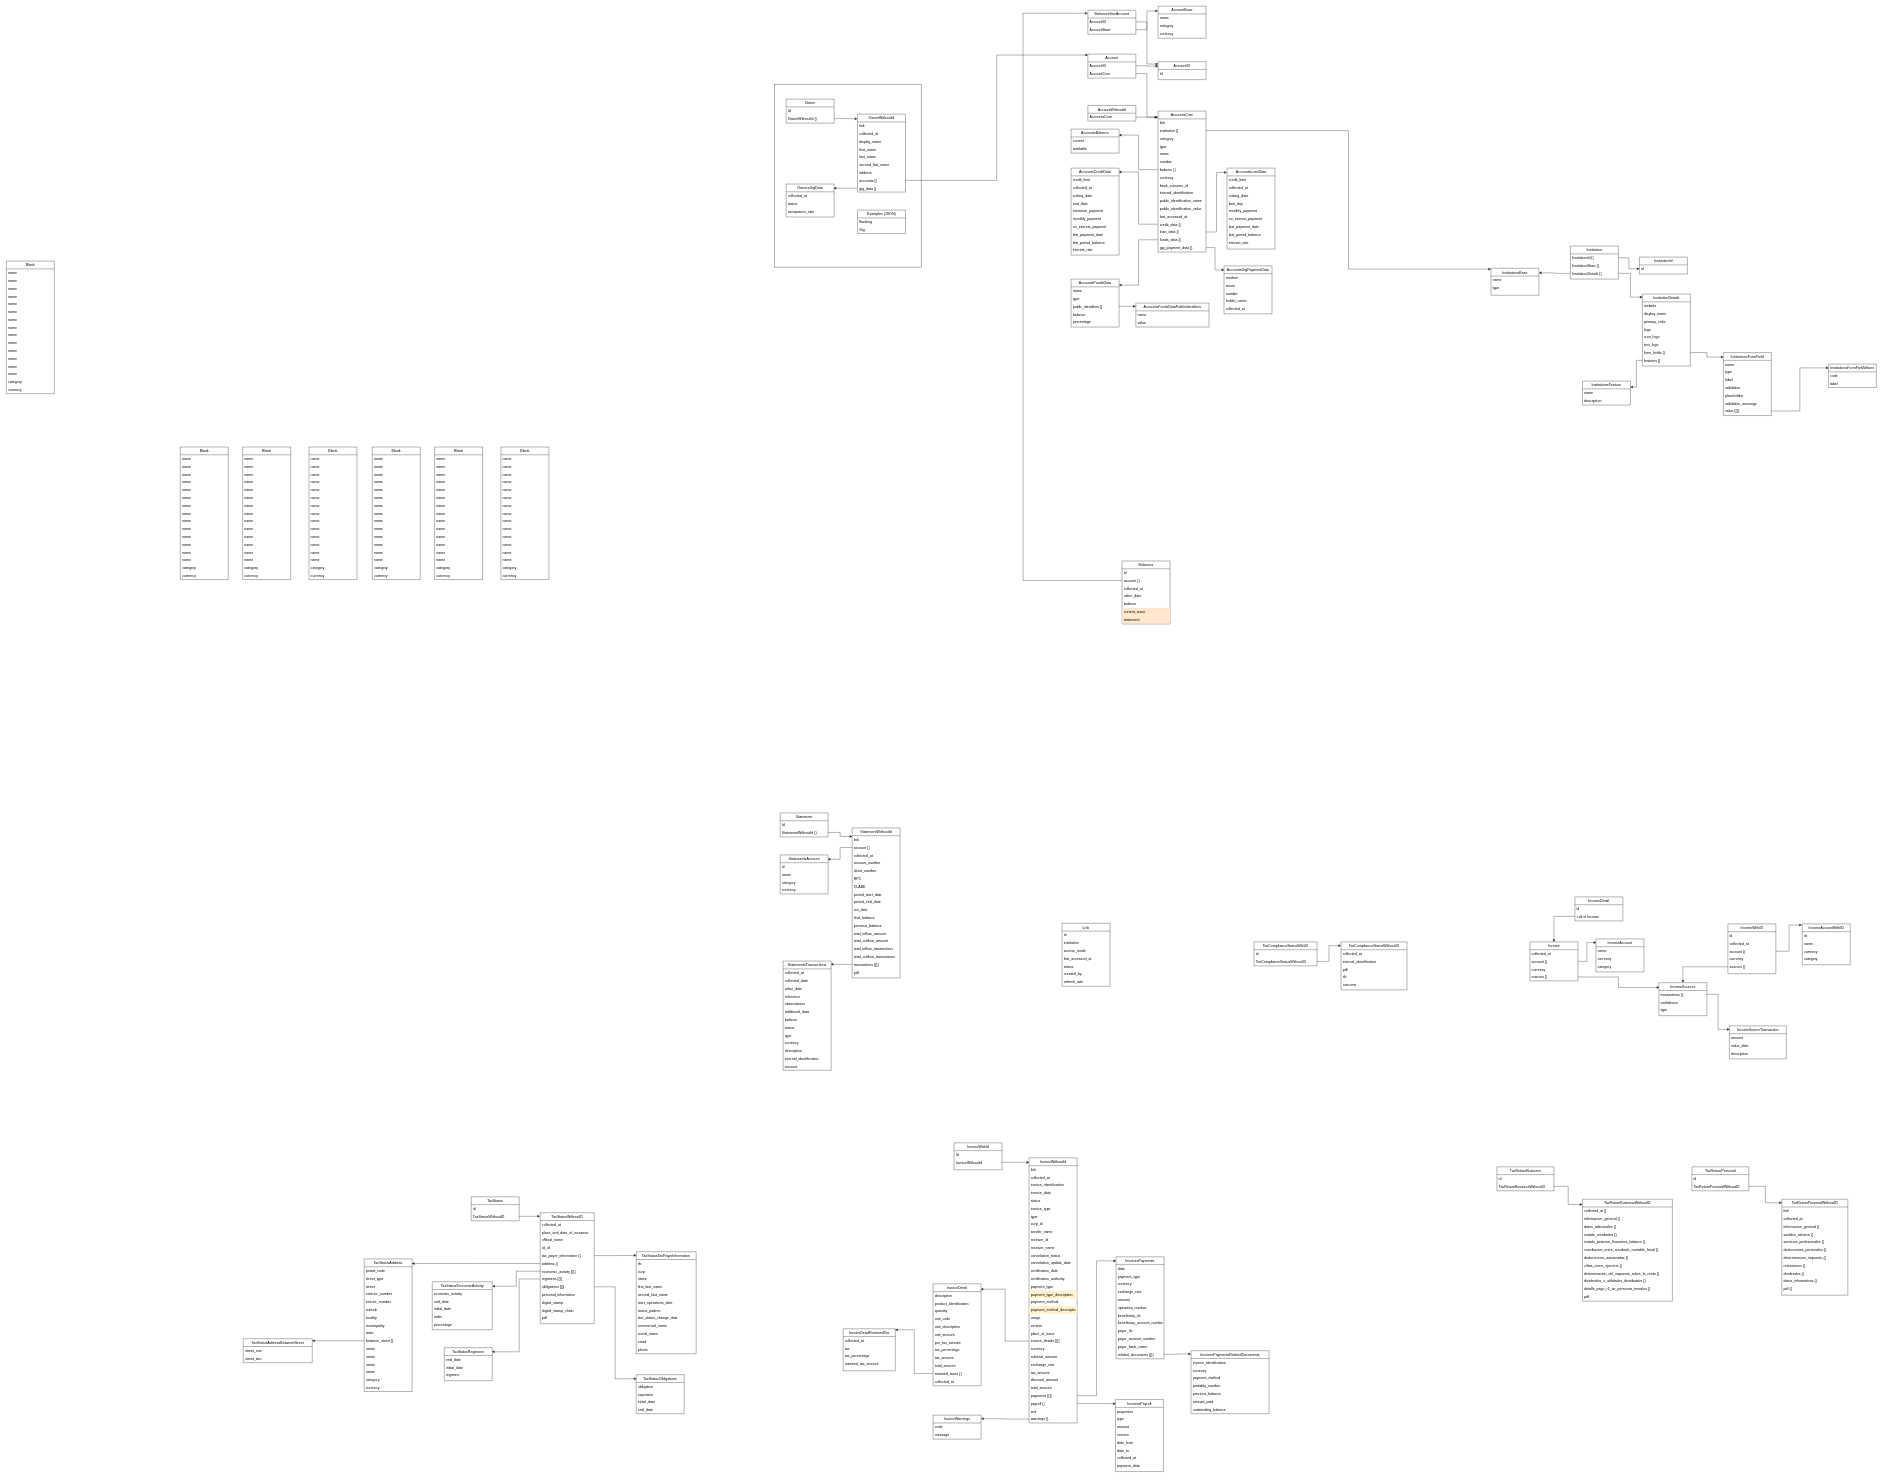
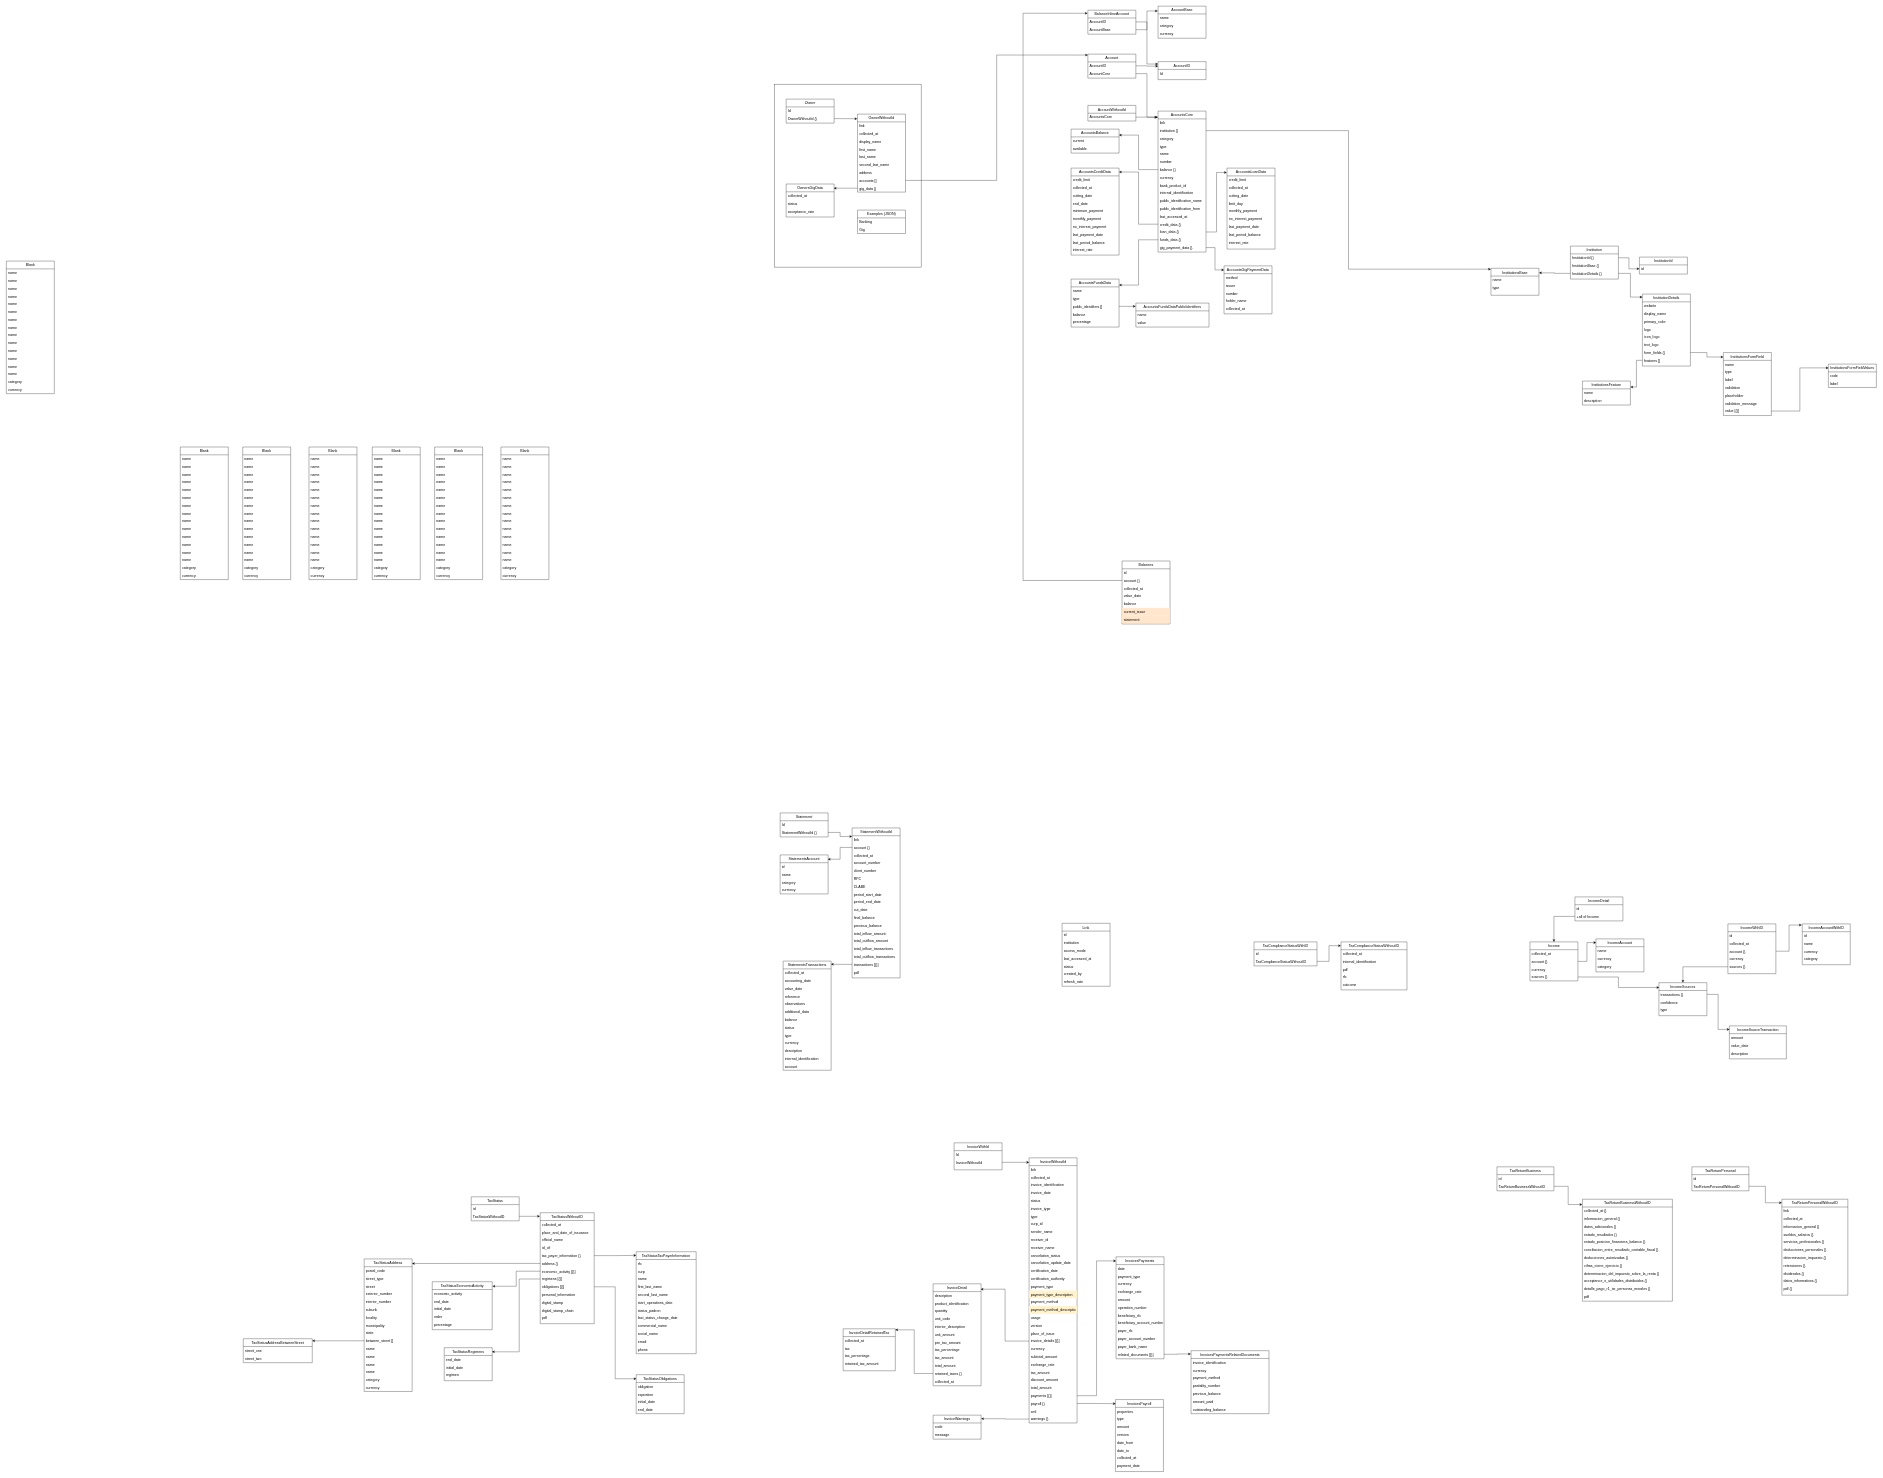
node "bank_outcome_id": label "bank_outcome_id" -> "bank_product_id"
node "public_identification_value": label "public_identification_value" -> "public_identification_from"
node "collected_date": label "collected_date" -> "accounting_date"
node "dividendos_o_utilidades_distribuidos {}": label "dividendos_o_utilidades_distribuidos {}" -> "acceptance_o_utilidades_distribuidos {}"
node "unit_description": label "unit_description" -> "interior_description"
